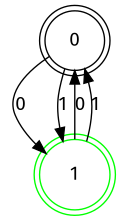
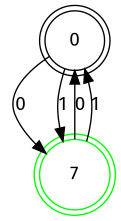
node "1": label "1" -> "7"
